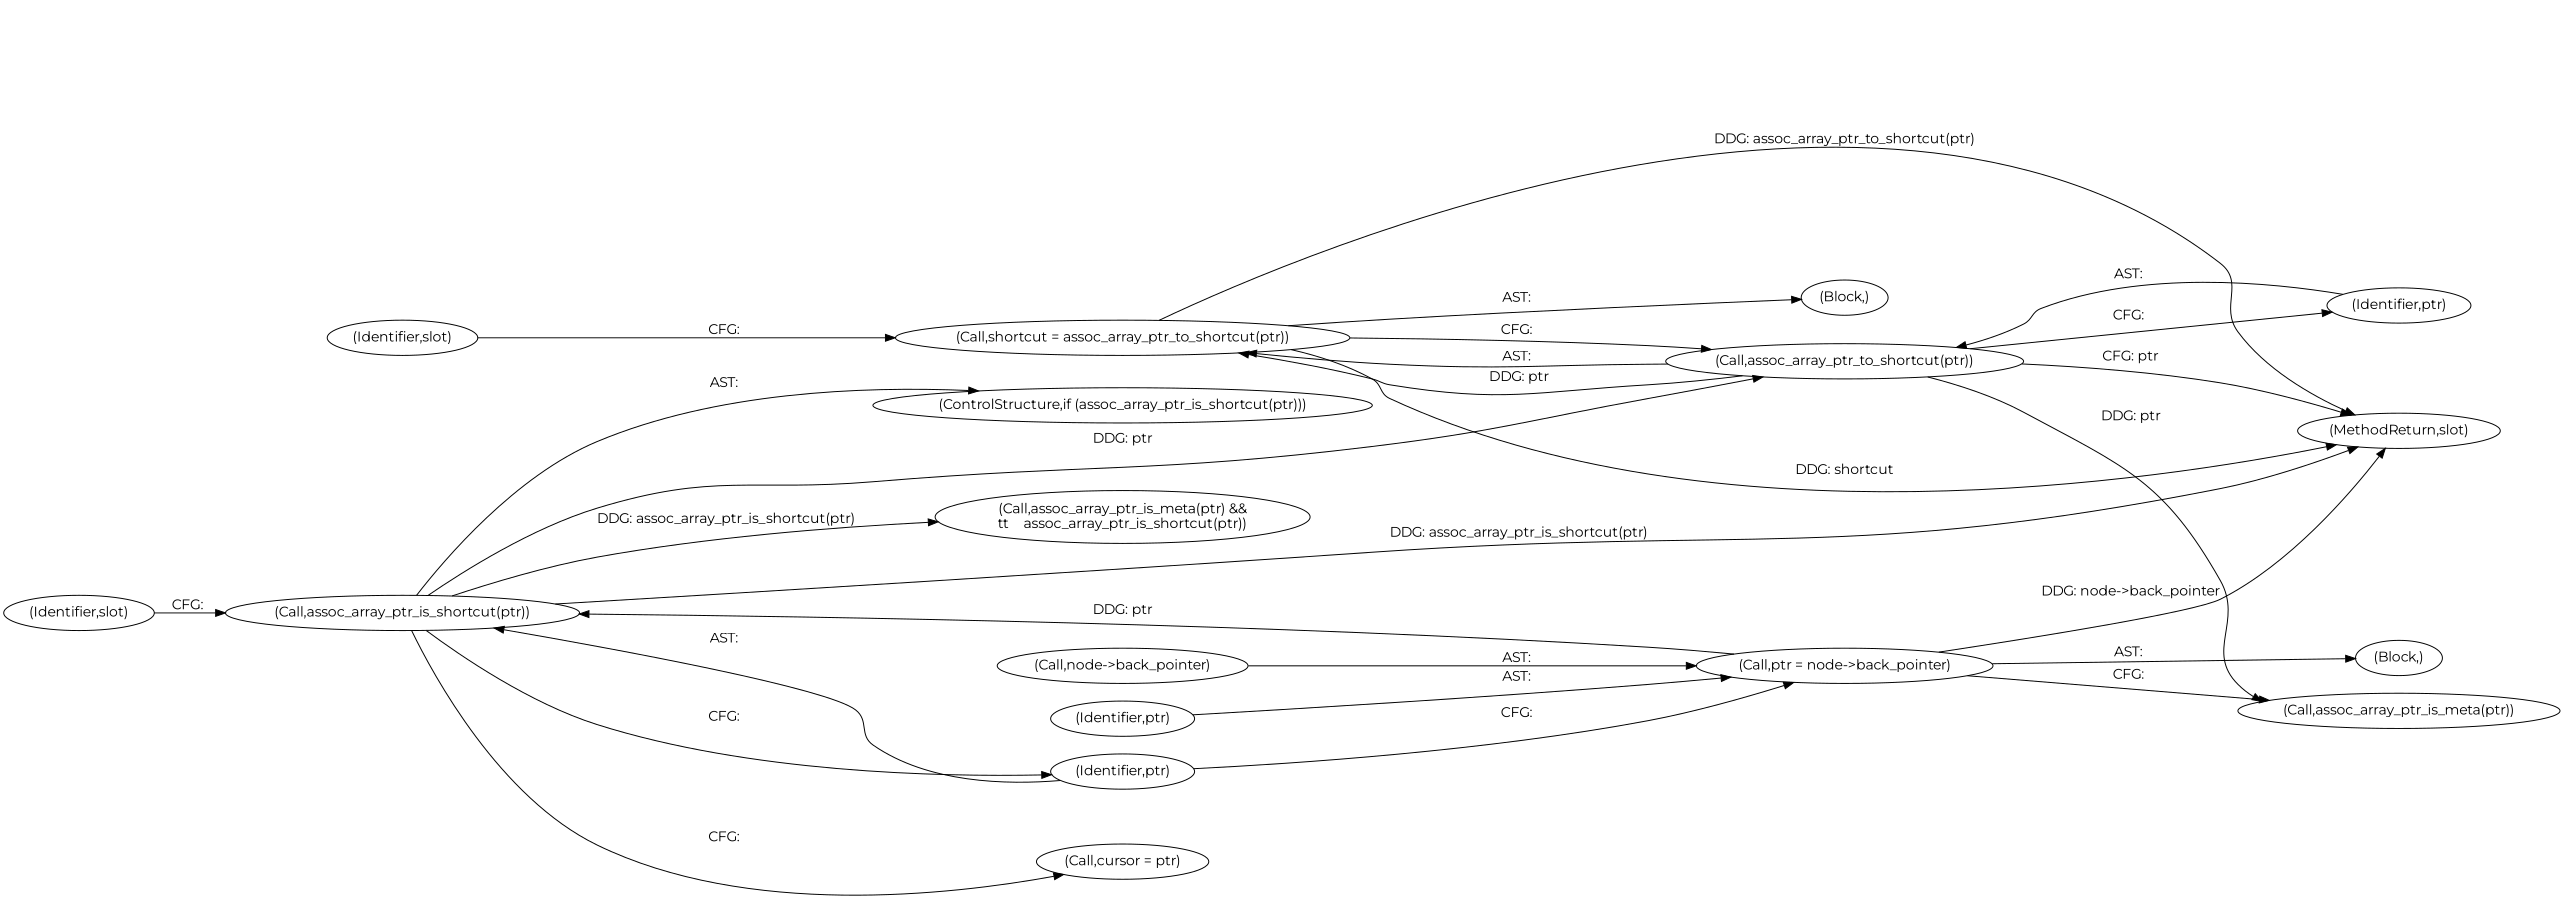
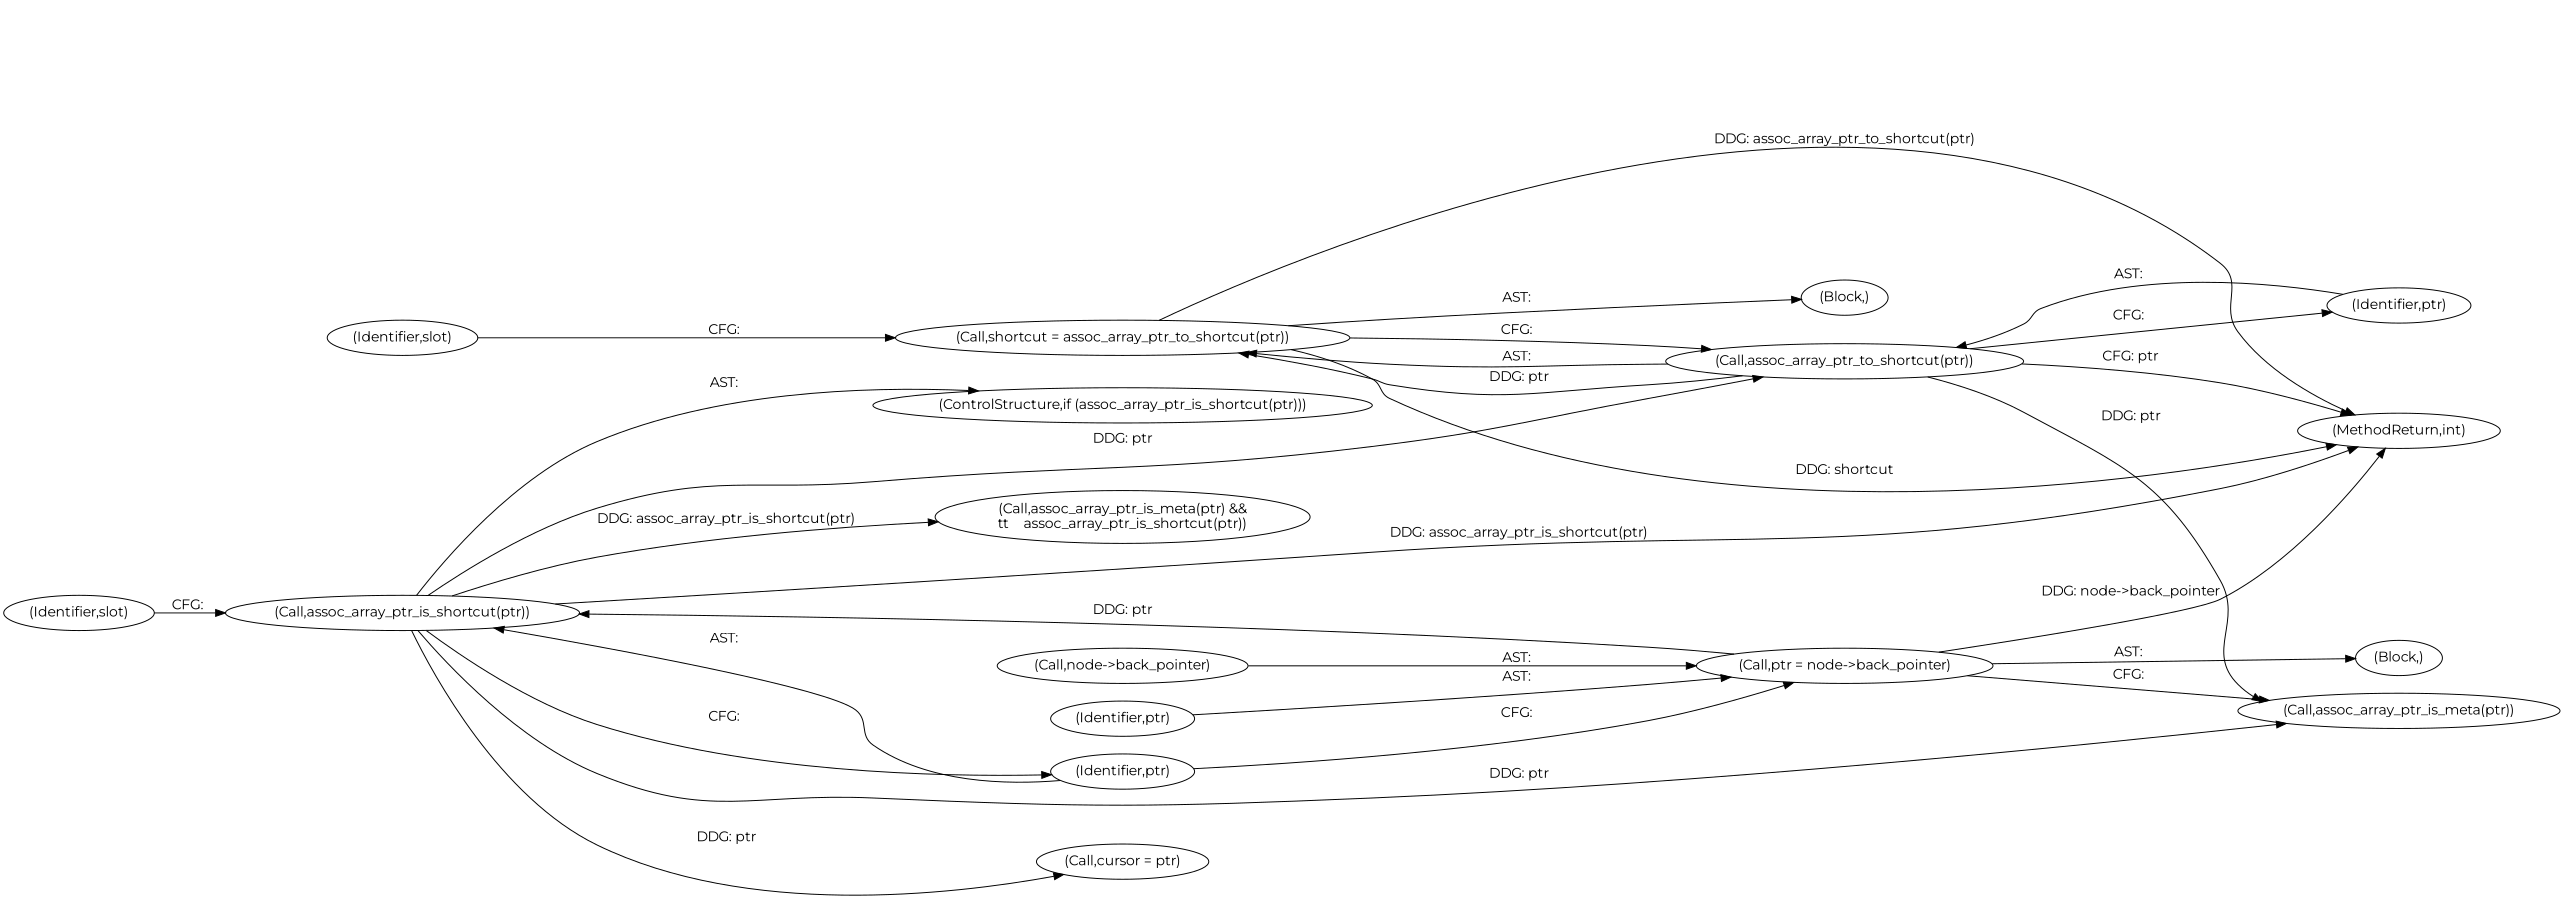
node "(MethodReturn,slot)": label "(MethodReturn,slot)" -> "(MethodReturn,int)"
edge "(Call,assoc_array_ptr_is_shortcut(ptr))" -> "(Call,assoc_array_ptr_is_meta(ptr))": added, label "DDG: ptr"
edge "(Call,assoc_array_ptr_is_shortcut(ptr))" -> "(Call,cursor = ptr)": label "CFG: " -> "DDG: ptr"
